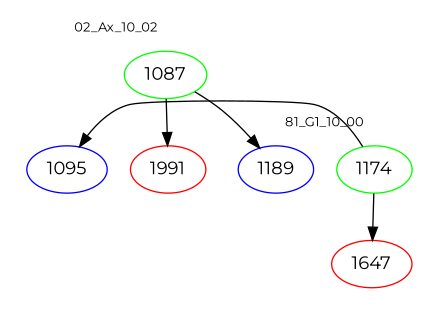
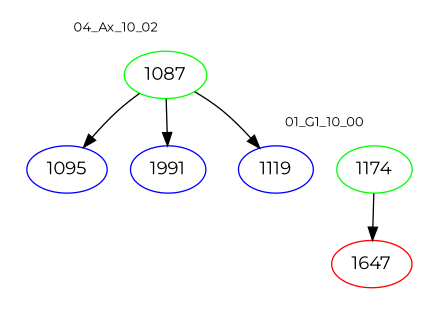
cluster "02_Ax_10_02": label "02_Ax_10_02" -> "04_Ax_10_02"
edge "1174" -> "1095": now "1087" -> "1095"
cluster "81_G1_10_00": label "81_G1_10_00" -> "01_G1_10_00"
node "1991": color red -> blue
node "1189": label "1189" -> "1119"
